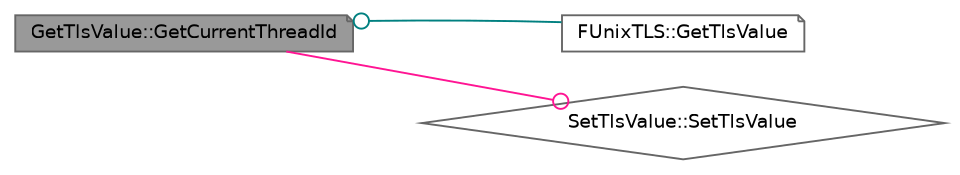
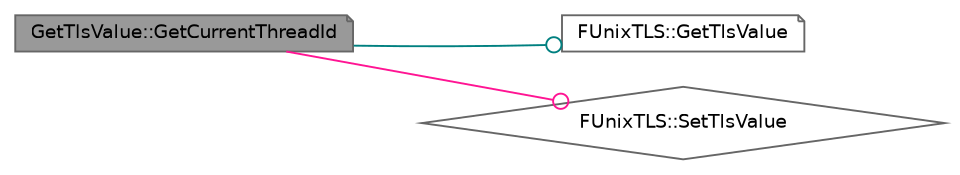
edge "FUnixTLS::GetTlsValue" -> "GetTlsValue::GetCurrentThreadId": reversed
node "SetTlsValue::SetTlsValue": label "SetTlsValue::SetTlsValue" -> "FUnixTLS::SetTlsValue"
